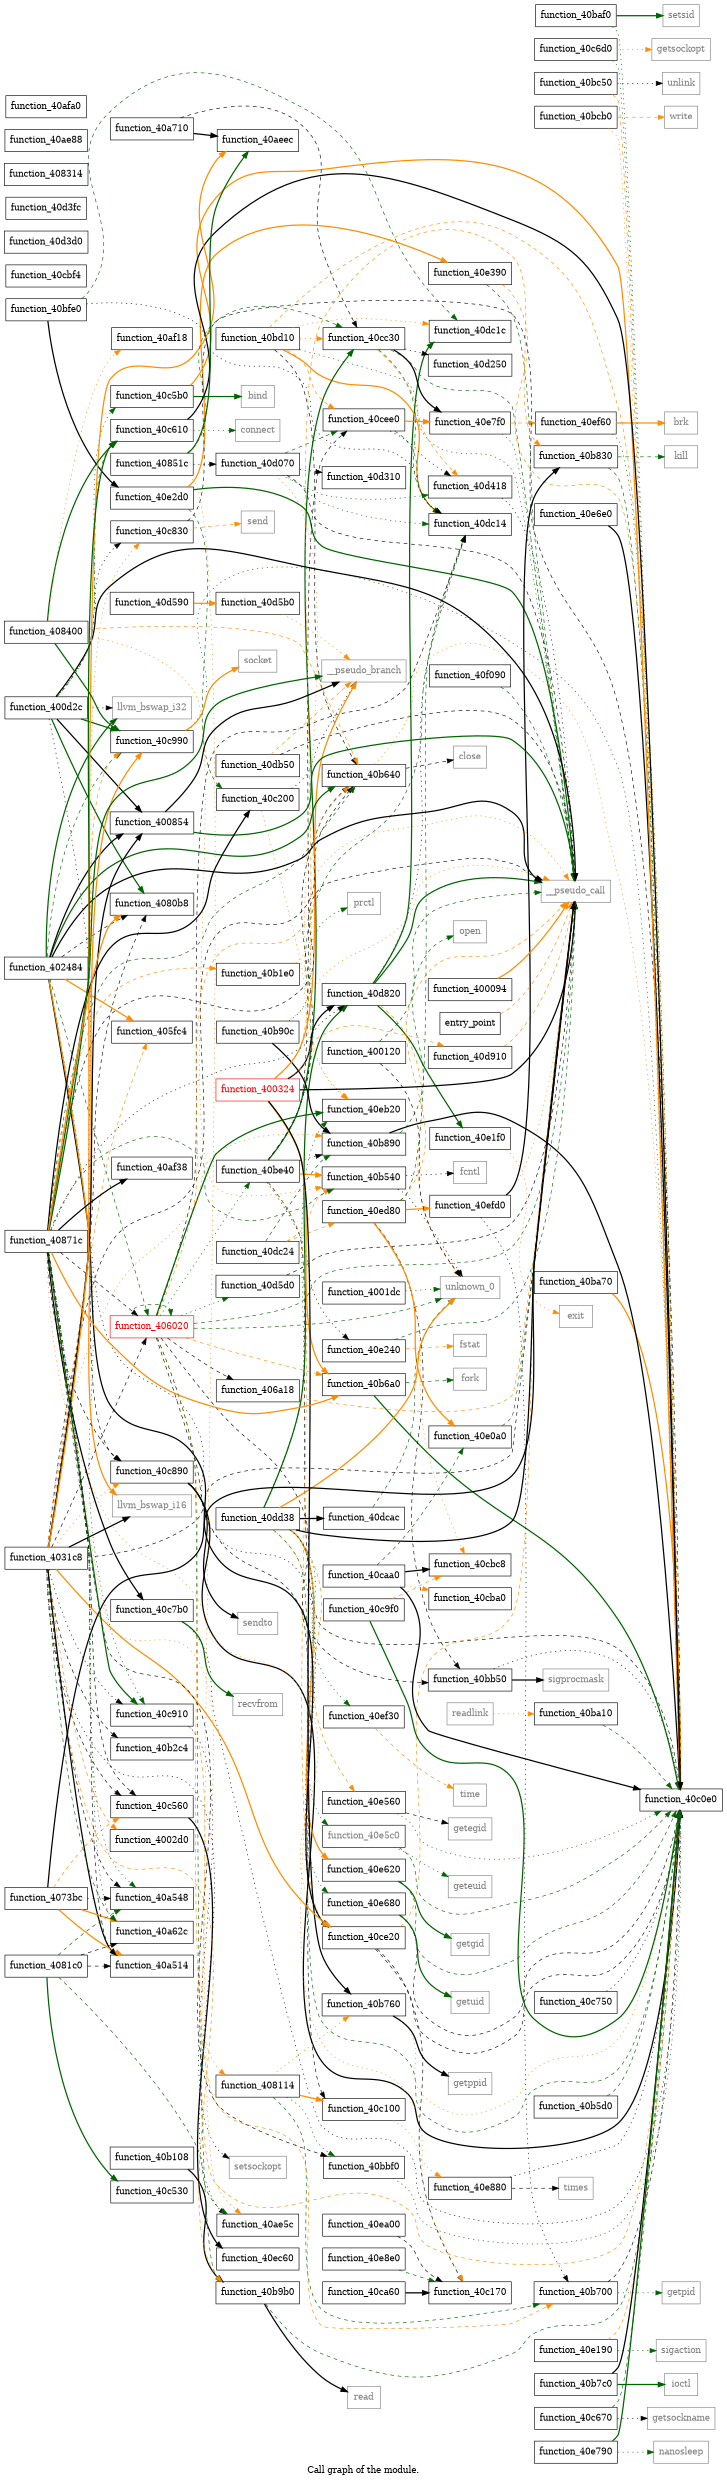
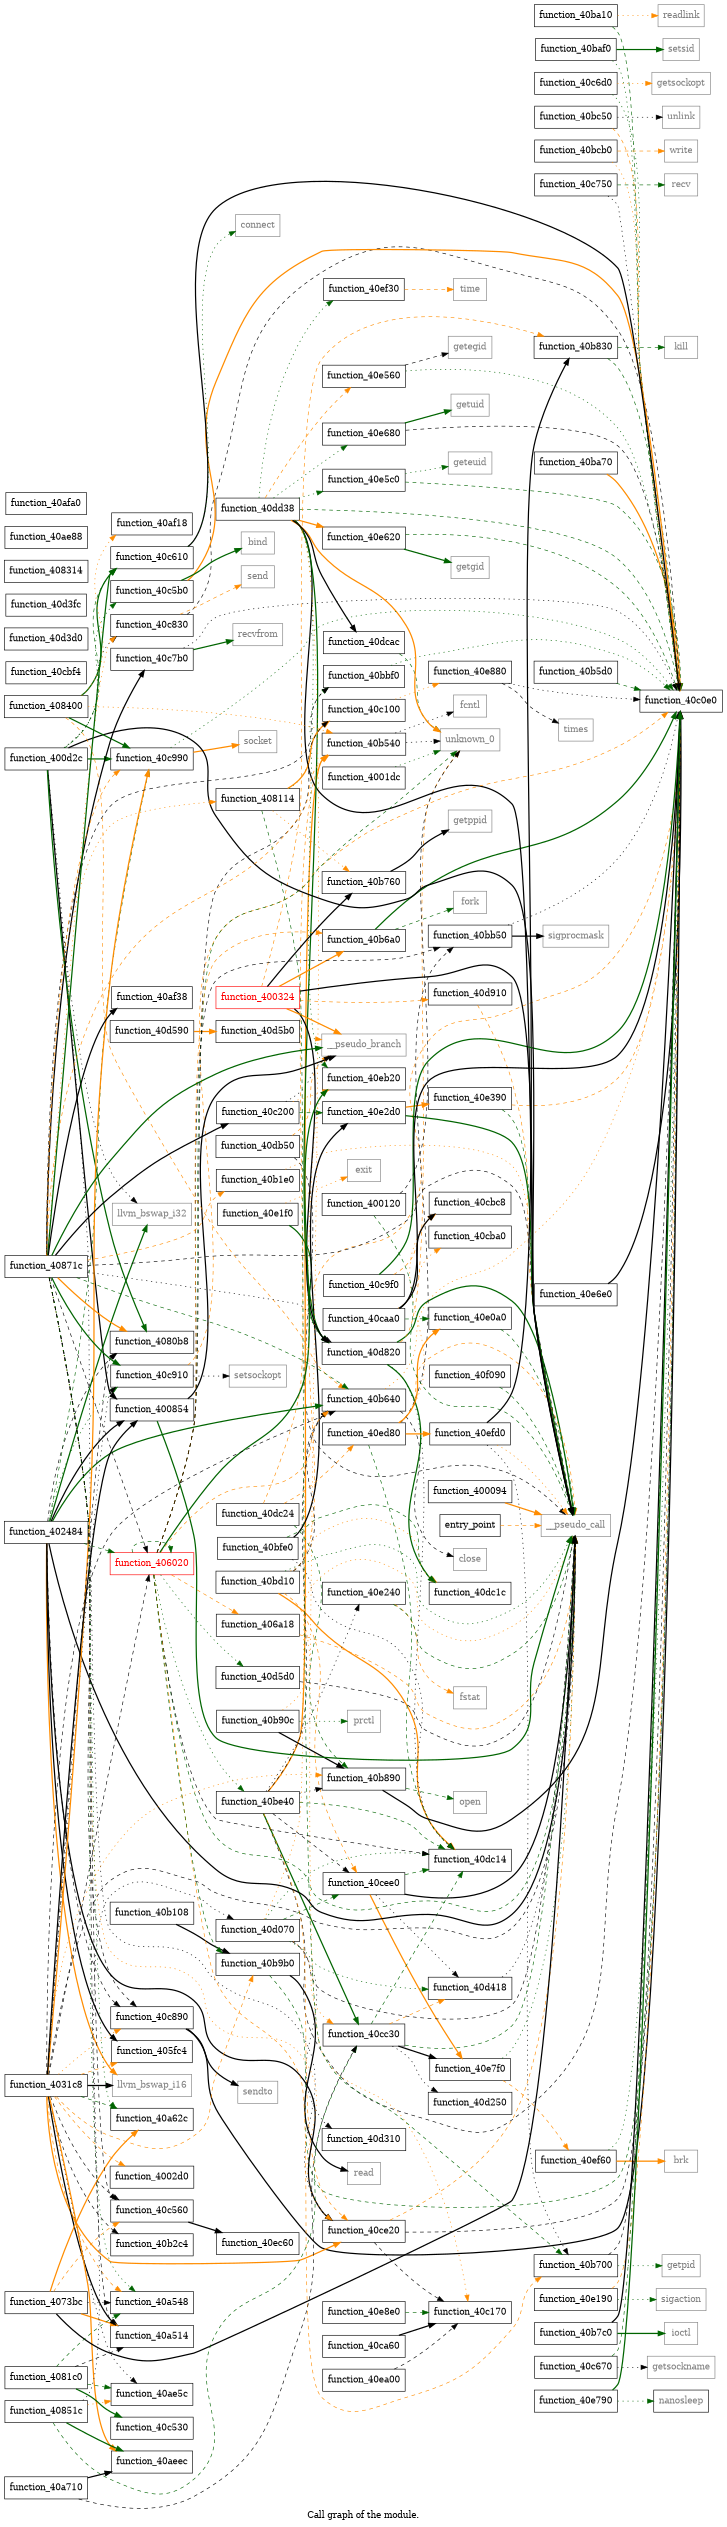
node "recv": added
edge "function_40bd10" -> "function_40cc30": now "function_40d070" -> "function_40cc30"
edge "function_40e2d0" -> "function_40c200": reversed
edge "function_402484" -> "function_405fc4": color darkorange -> black
edge "function_40d820" -> "function_40e1f0": reversed
edge "function_40871c" -> "function_40b540": color darkgreen -> darkorange
edge "function_406020" -> "function_406a18": color black -> darkorange
edge "function_40871c" -> "function_40b6a0": removed
edge "readlink" -> "function_40ba10": reversed
edge "function_4031c8" -> "function_40a548": color black -> darkorange
edge "function_40cee0" -> "__pseudo_call": added
node "function_40e5c0": fontcolor gray50 -> black
edge "function_4081c0" -> "function_40a62c": removed
edge "function_40b760" -> "function_40c0e0": removed
node "nanosleep": color gray50 -> black
